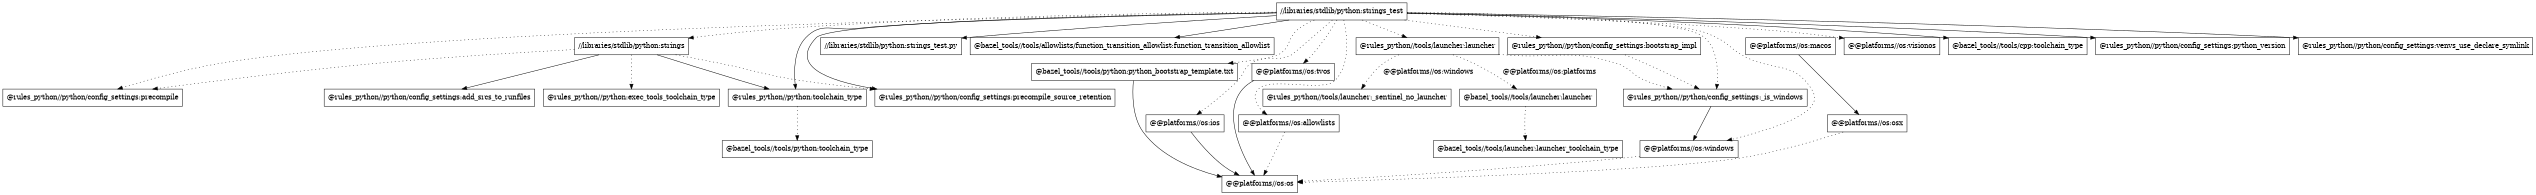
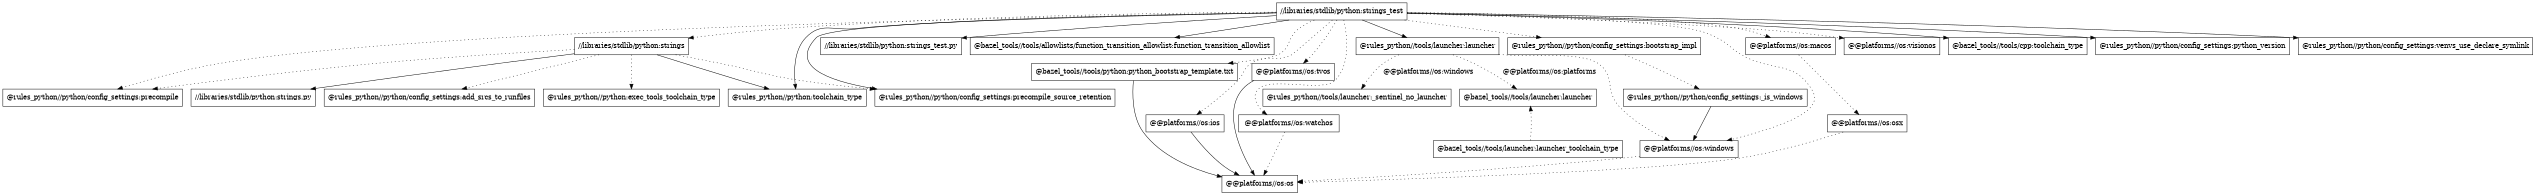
edge "//libraries/stdlib/python:strings_test" -> "@rules_python//python/config_settings:_is_windows": now "//libraries/stdlib/python:strings_test" -> "@@platforms//os:macos"
edge "//libraries/stdlib/python:strings_test" -> "@rules_python//tools/launcher:launcher": style dotted -> solid
edge "@rules_python//tools/launcher:launcher" -> "@rules_python//python/config_settings:_is_windows": now "@rules_python//tools/launcher:launcher" -> "@@platforms//os:windows"
edge "//libraries/stdlib/python:strings" -> "@rules_python//python/config_settings:add_srcs_to_runfiles": style solid -> dotted
edge "@@platforms//os:macos" -> "@@platforms//os:osx": style solid -> dotted
node "//libraries/stdlib/python:strings.py": added
edge "@bazel_tools//tools/launcher:launcher" -> "@bazel_tools//tools/launcher:launcher_toolchain_type": reversed
node "@@platforms//os:allowlists": label "@@platforms//os:allowlists" -> "@@platforms//os:watchos"
node "@bazel_tools//tools/python:toolchain_type": removed
